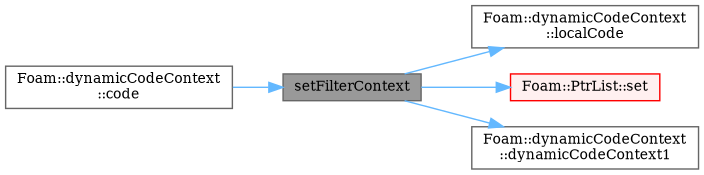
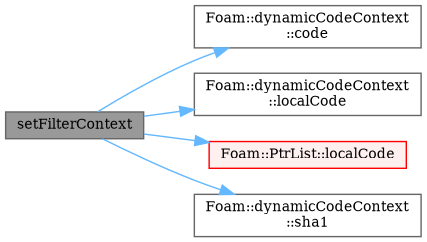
edge "Foam::dynamicCodeContext ::code" -> "setFilterContext": reversed
node "Foam::PtrList::set": label "Foam::PtrList::set" -> "Foam::PtrList::localCode"
node "Foam::dynamicCodeContext ::dynamicCodeContext1": label "Foam::dynamicCodeContext ::dynamicCodeContext1" -> "Foam::dynamicCodeContext ::sha1"
